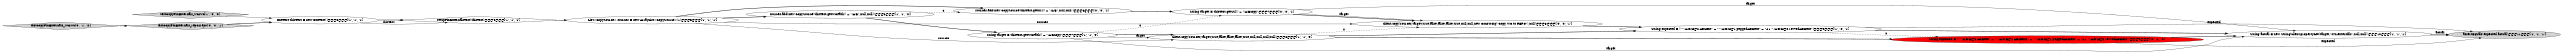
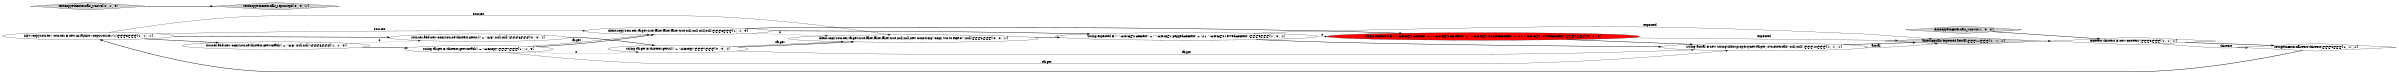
edge "testCopyPinExternals_wc2wc['1', '0', '0']" -> "OneTest thisTest = new OneTest()@@@3@@@['1', '1', '1']": style solid -> bold
node "OneTest thisTest = new OneTest()@@@3@@@['1', '1', '1']": shape ellipse -> diamond
edge "testCopyPinExternals_repo2repo['0', '0', '1']" -> "OneTest thisTest = new OneTest()@@@3@@@['1', '1', '1']": now "assertEquals(expected,actual)@@@11@@@['1', '1', '1']" -> "OneTest thisTest = new OneTest()@@@3@@@['1', '1', '1']"
node "assertEquals(expected,actual)@@@11@@@['1', '1', '1']": shape ellipse -> diamond
